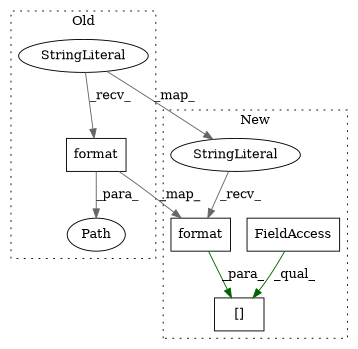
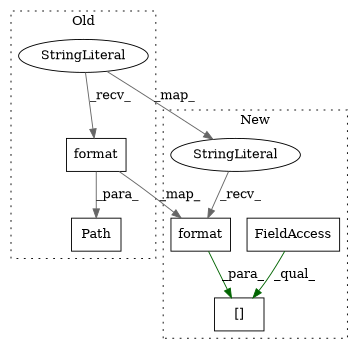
node "Path": shape ellipse -> box
